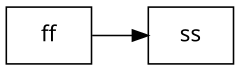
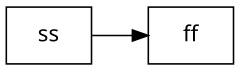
edge "ff" -> "ss": reversed
